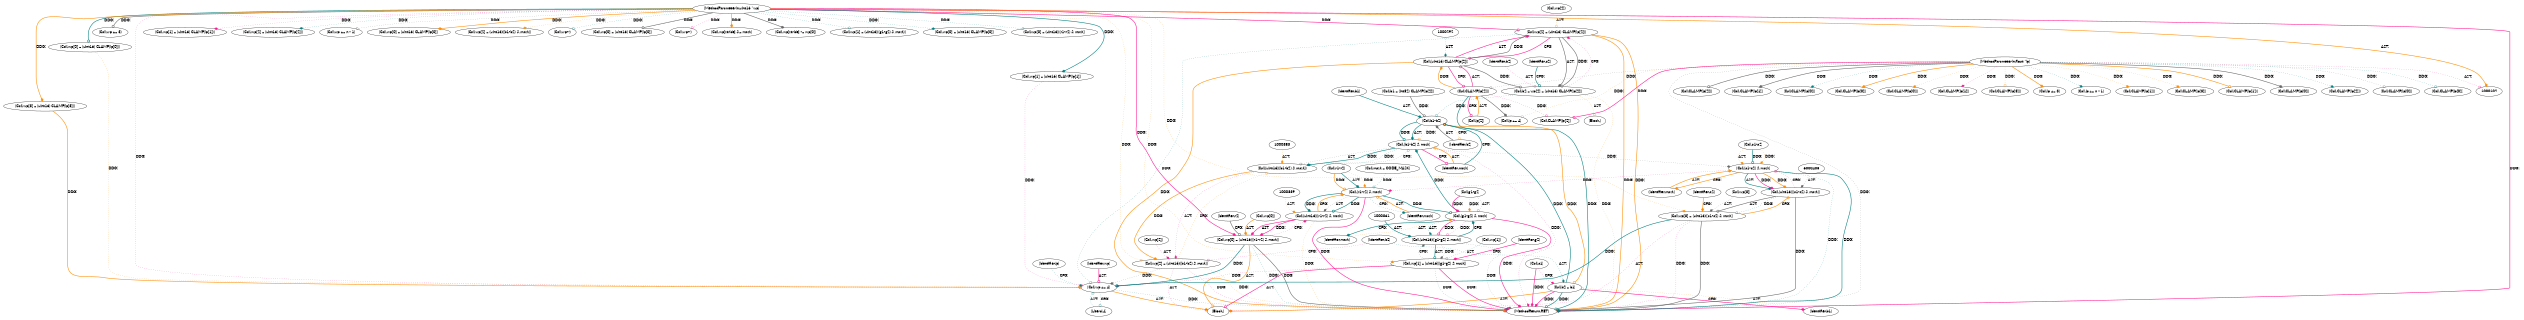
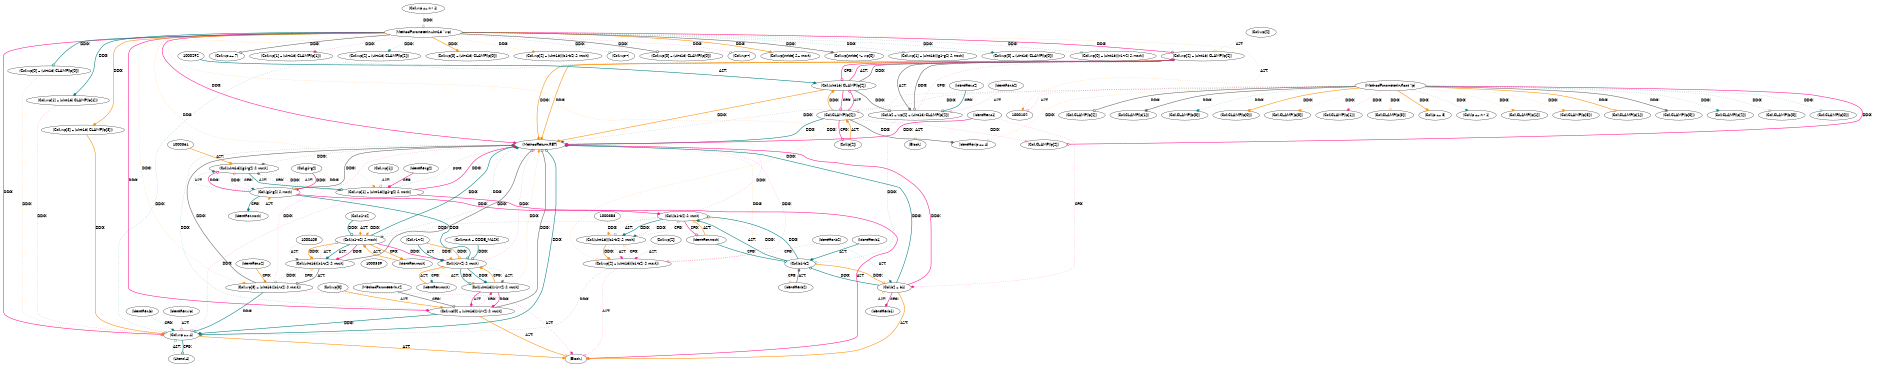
edge "(MethodParameterIn,uint16 *wp)" -> "(Call,wp += n - 1)": reversed
edge "(MethodParameterIn,uint16 *wp)" -> "1000102": style bold -> dotted
node "(Call,wp += 3)": label "(Call,wp += 3)" -> "(Call,wp += 7)"
edge "1000292" -> "(Call,(uint16) CLAMP(ip[2]))": style dotted -> bold
node "(Call,b1 = (int32) CLAMP(ip[2]))": removed
node "(Call,ip += 4)": label "(Call,ip += 4)" -> "(Identifier,ip += 4)"
edge "1000383" -> "(Call,(uint16)((b1-b2) & mask))": label "AST: " -> "DDG: "
node "6000405": label "6000405" -> "1000405"
edge "(Call,(a1-a2) & mask)" -> "(Call,(r1-r2) & mask)": style dotted -> bold
edge "(Call,(uint16)((a1-a2) & mask))" -> "(Call,(a1-a2) & mask)": label "CFG: " -> "AST: "
edge "(Call,mask = CODE_MASK)" -> "(Call,(r1-r2) & mask)": style dotted -> bold
edge "(Call,(g1-g2) & mask)" -> "(Call,(b1-b2) & mask)": color teal -> deeppink
node "(Call,wp[3])": removed
edge "(Call,(r1-r2) & mask)" -> "(Call,(g1-g2) & mask)": reversed
edge "(Call,wp[3] = (uint16)((a1-a2) & mask))" -> "(Call,(uint16)((a1-a2) & mask))": style bold -> dotted
node "(Identifier,r2)": label "(Identifier,r2)" -> "(MethodParameterIn,r2)"
edge "1000361" -> "(Call,(uint16)((g1-g2) & mask))": color teal -> darkorange
edge "(Call,(uint16)((g1-g2) & mask))" -> "(Call,(g1-g2) & mask)": style bold -> dotted
edge "(Call,(g1-g2) & mask)" -> "(MethodReturn,RET)": color deeppink -> gray40
edge "(Call,(uint16)((g1-g2) & mask))" -> "(MethodReturn,RET)": reversed
node "(Call,a1)": label "(Call,a1)" -> "(Identifier,a1)"
edge "(MethodParameterIn,uint16 *wp)" -> "(Call,wp += 4)": style dotted -> bold
edge "(Identifier,wp)" -> "(Call,wp += 4)": style bold -> dotted
edge "(Call,(r1-r2) & mask)" -> "(MethodReturn,RET)": style bold -> dotted
edge "(Call,wp += 4)" -> "(Literal,4)": style dotted -> bold
edge "(Call,wp += 4)" -> "(MethodReturn,RET)": style dotted -> bold
